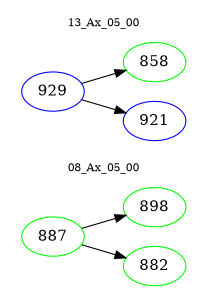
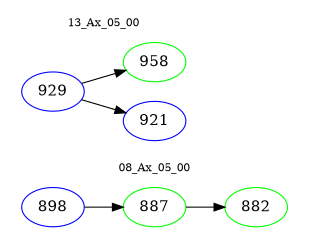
node "858": label "858" -> "958"
node "898": color green -> blue
edge "887" -> "898": reversed
